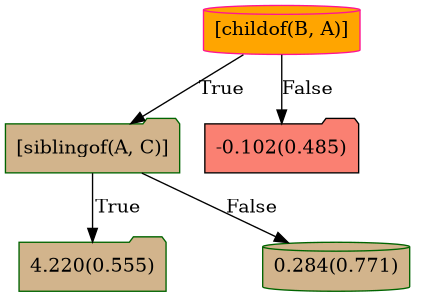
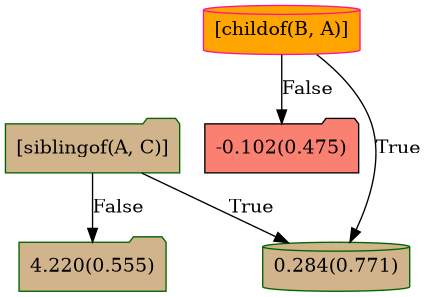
edge "[childof(B, A)]" -> "[siblingof(A, C)]": now "[childof(B, A)]" -> "0.284(0.771)"
node "-0.102(0.485)": label "-0.102(0.485)" -> "-0.102(0.475)"
edge "[siblingof(A, C)]" -> "4.220(0.555)": label "True" -> "False"
edge "[siblingof(A, C)]" -> "0.284(0.771)": label "False" -> "True"
